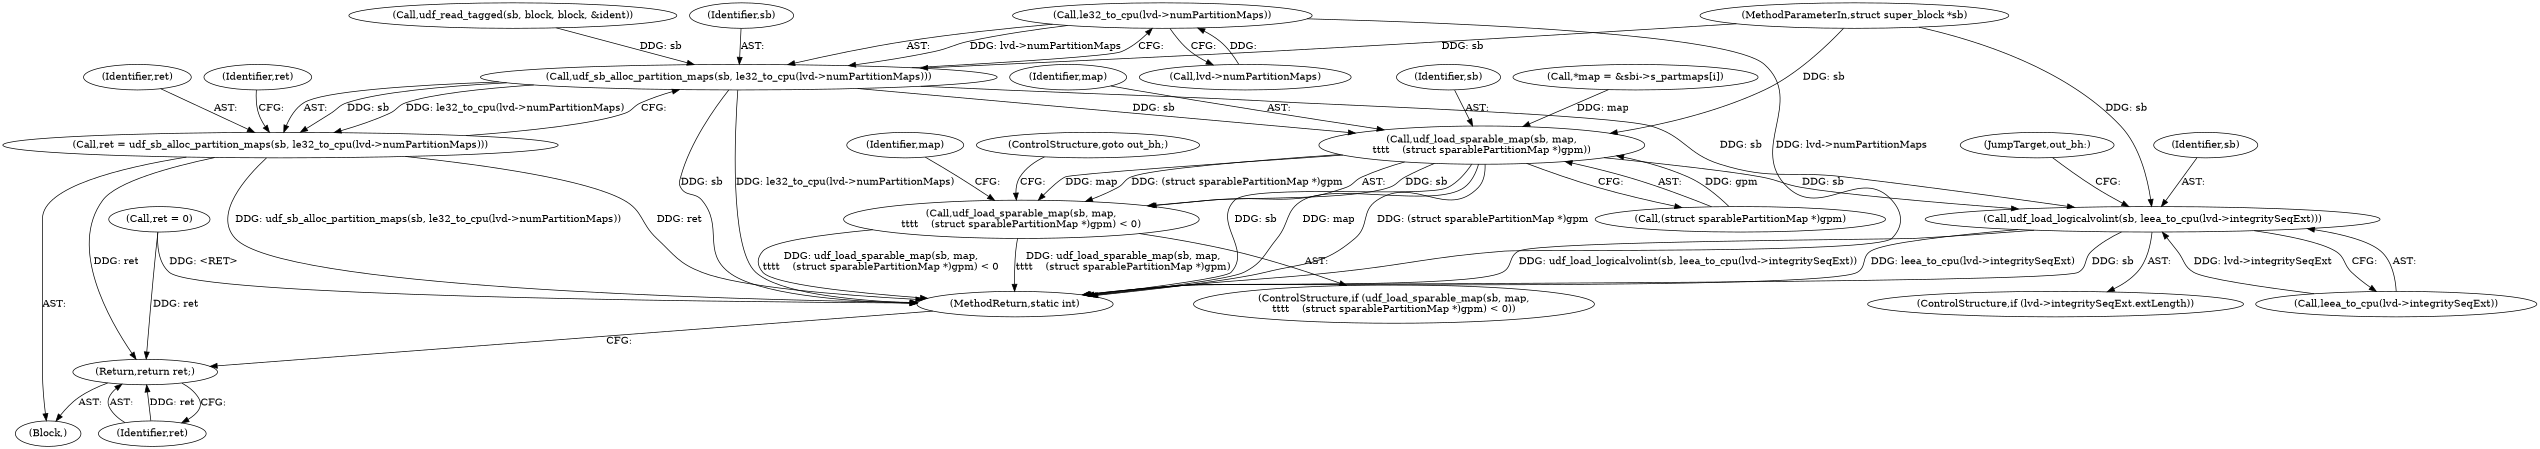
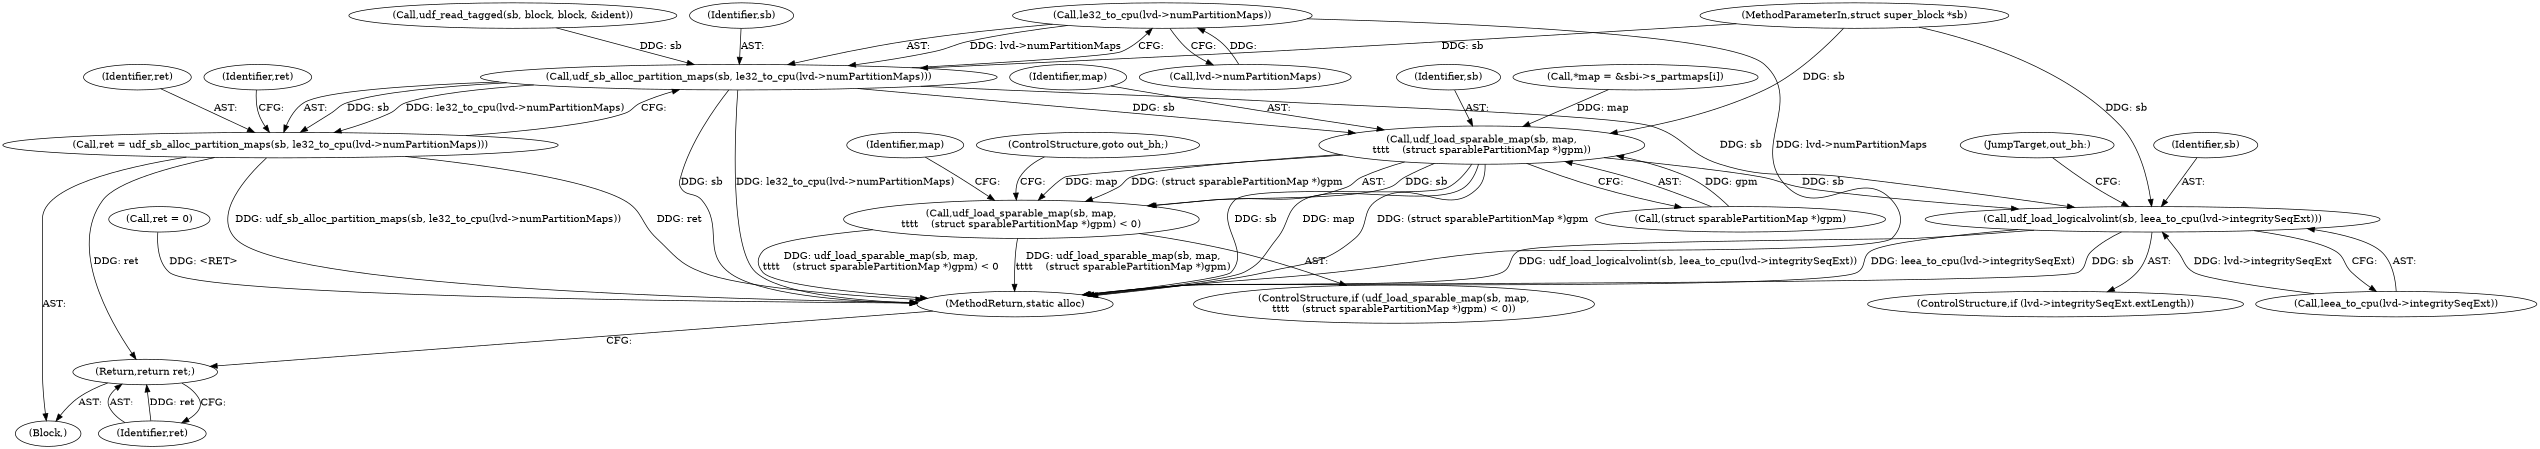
edge "(Call,ret = 0)" -> "(Return,return ret;)": removed, label "DDG: ret"
node "(MethodReturn,static int)": label "(MethodReturn,static int)" -> "(MethodReturn,static alloc)"
